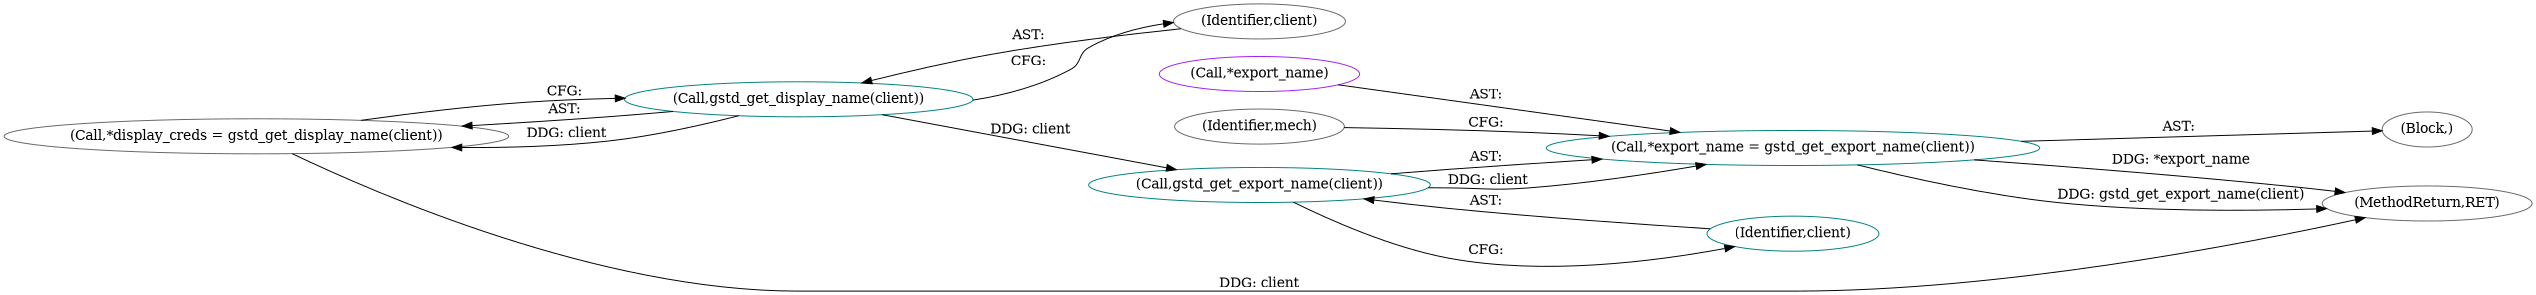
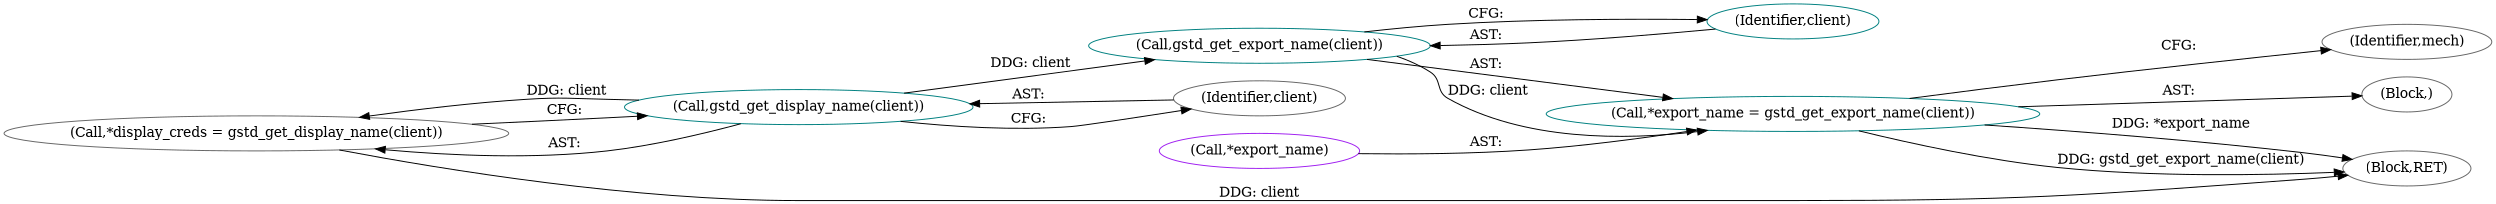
edge "(Identifier,mech)" -> "(Call,*export_name = gstd_get_export_name(client))": reversed
node "(MethodReturn,RET)": label "(MethodReturn,RET)" -> "(Block,RET)"
